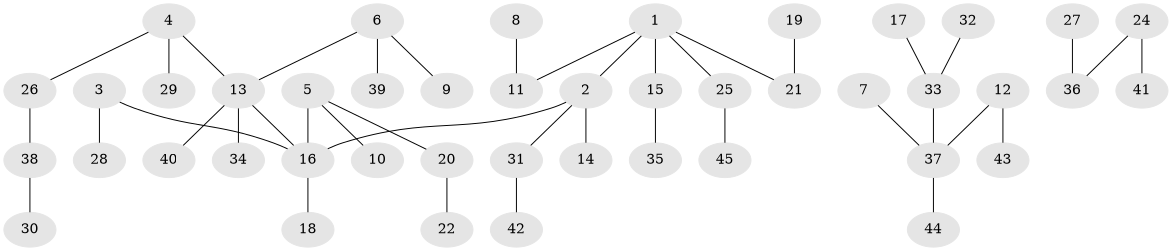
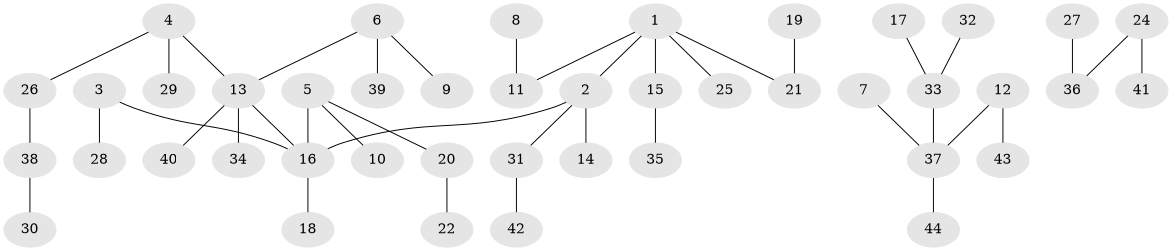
node "45": removed
